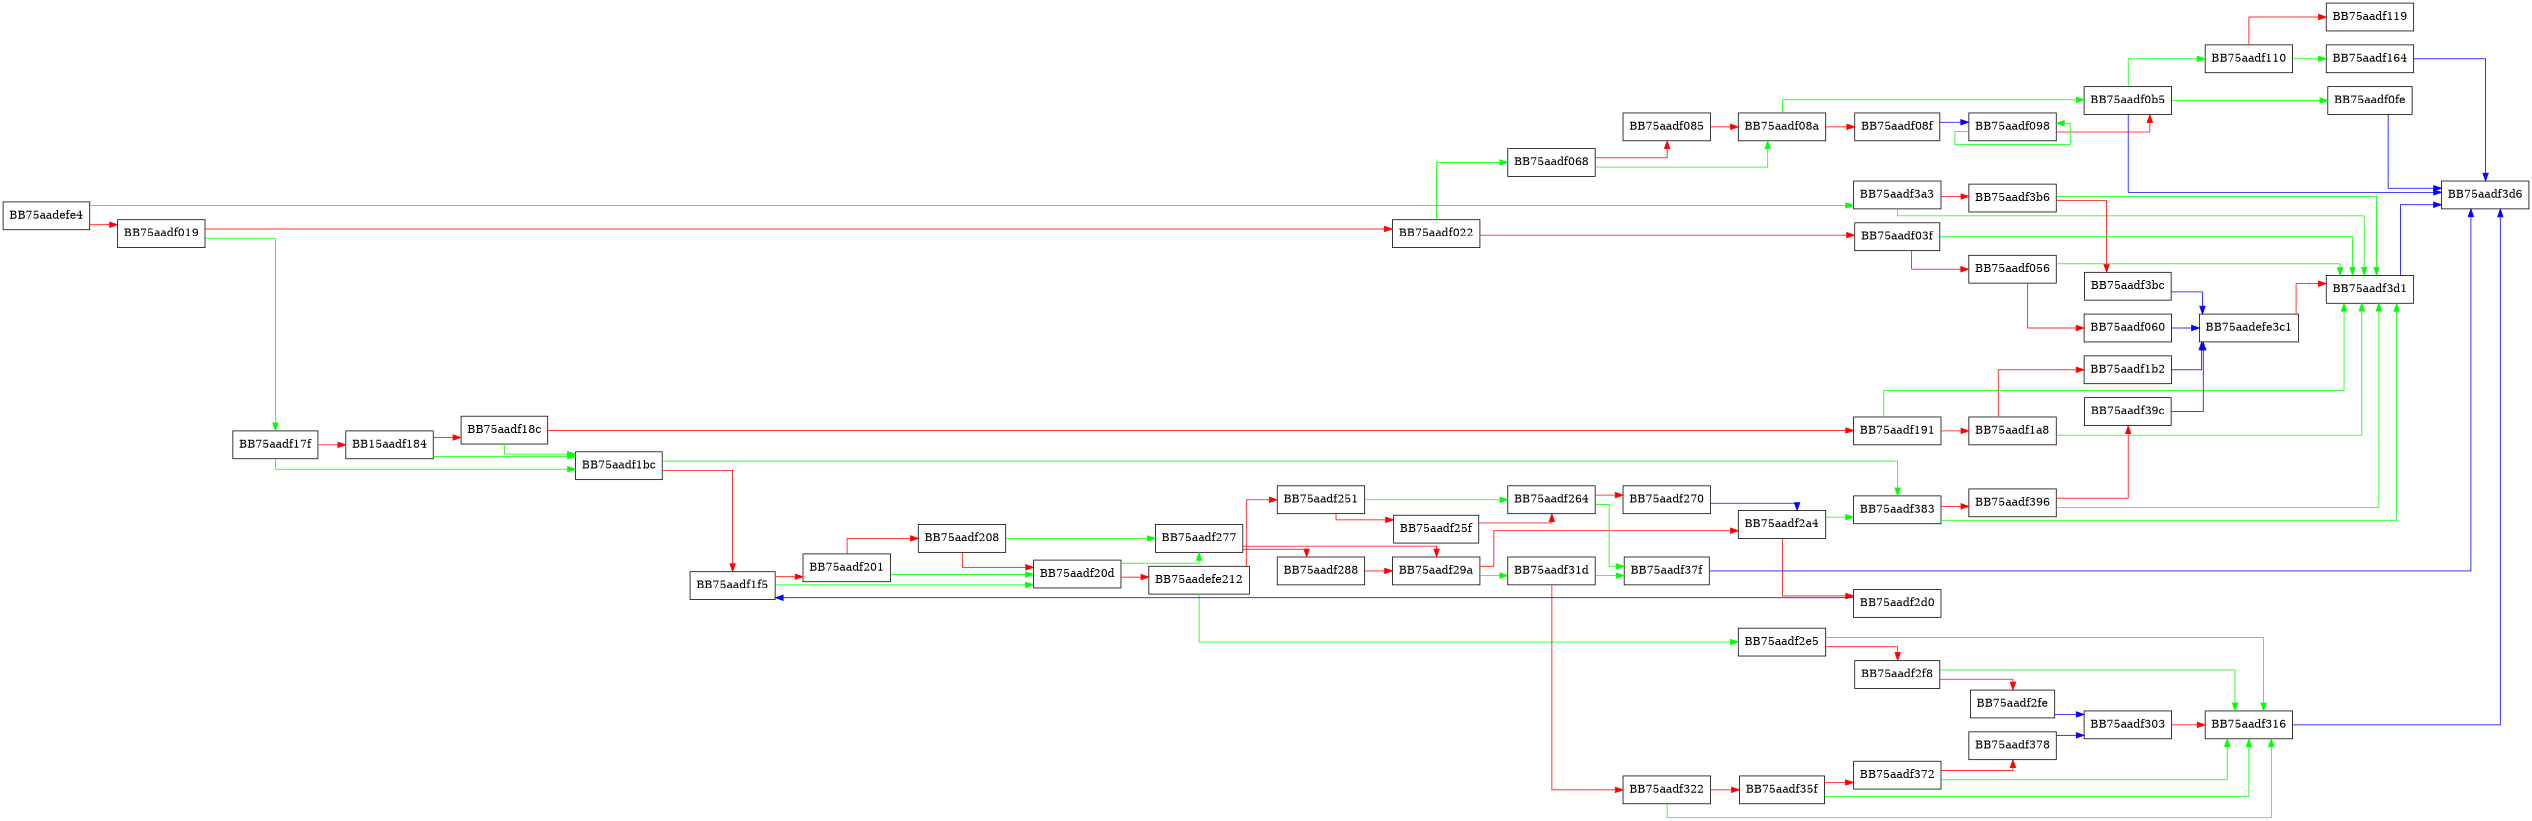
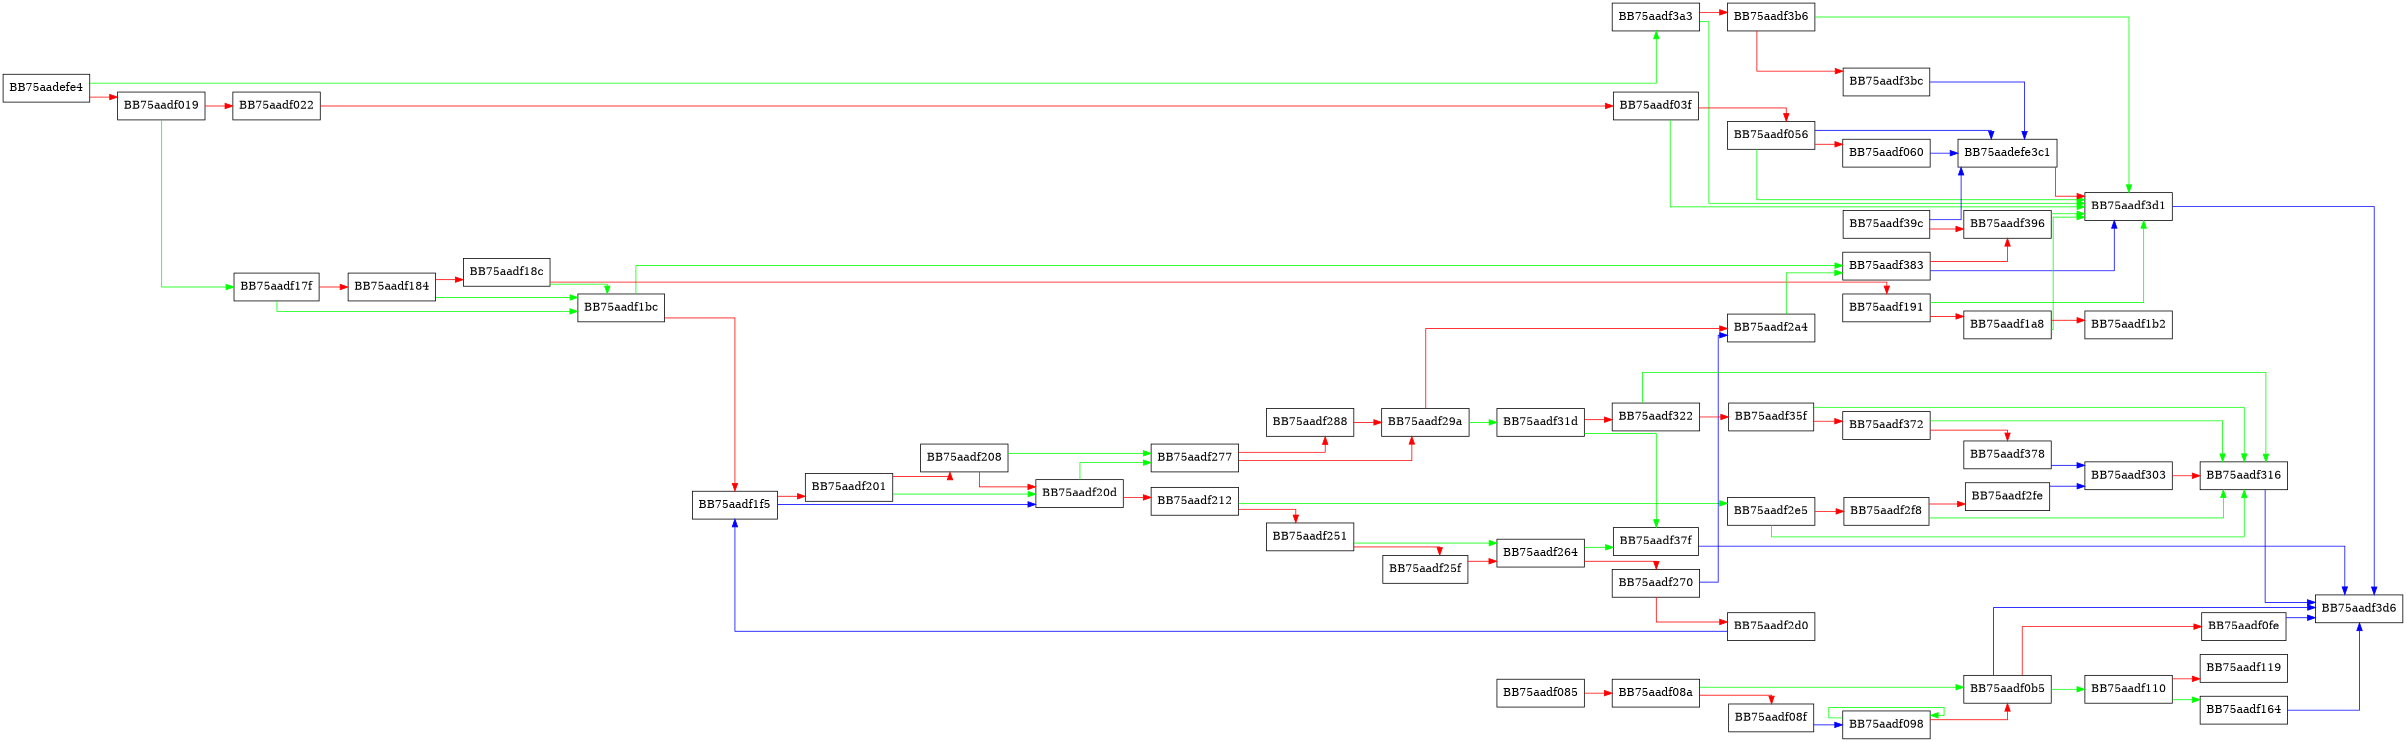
edge "BB75aadf0b5" -> "BB75aadf0fe": color green -> red
node "BB75aadf068": removed
edge "BB75aadf1b2" -> "BB75aadefe3c1": now "BB75aadf056" -> "BB75aadefe3c1"
node "BB15aadf184": label "BB15aadf184" -> "BB75aadf184"
edge "BB75aadf396" -> "BB75aadf39c": reversed
edge "BB75aadf383" -> "BB75aadf3d1": color green -> blue
node "BB75aadefe212": label "BB75aadefe212" -> "BB75aadf212"
edge "BB75aadf1f5" -> "BB75aadf20d": color green -> blue
edge "BB75aadf2a4" -> "BB75aadf2d0": now "BB75aadf270" -> "BB75aadf2d0"
